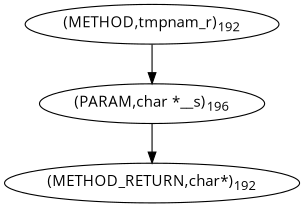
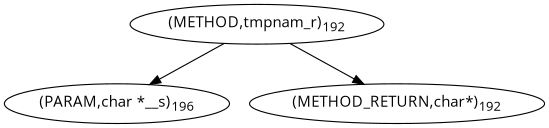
edge "(PARAM,char *__s)" -> "(METHOD_RETURN,char*)": now "(METHOD,tmpnam_r)" -> "(METHOD_RETURN,char*)"
